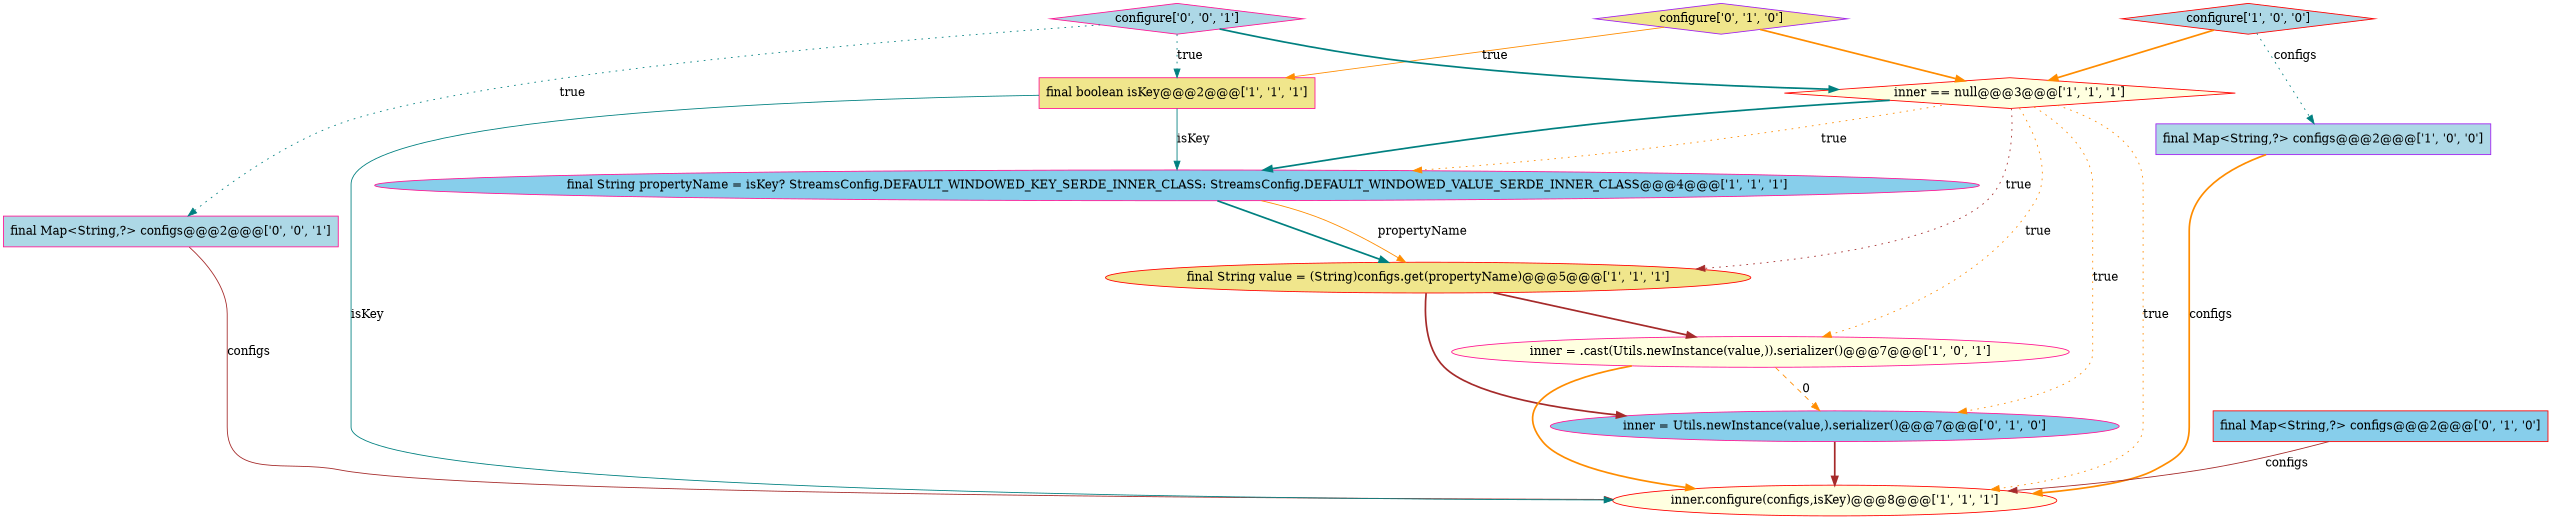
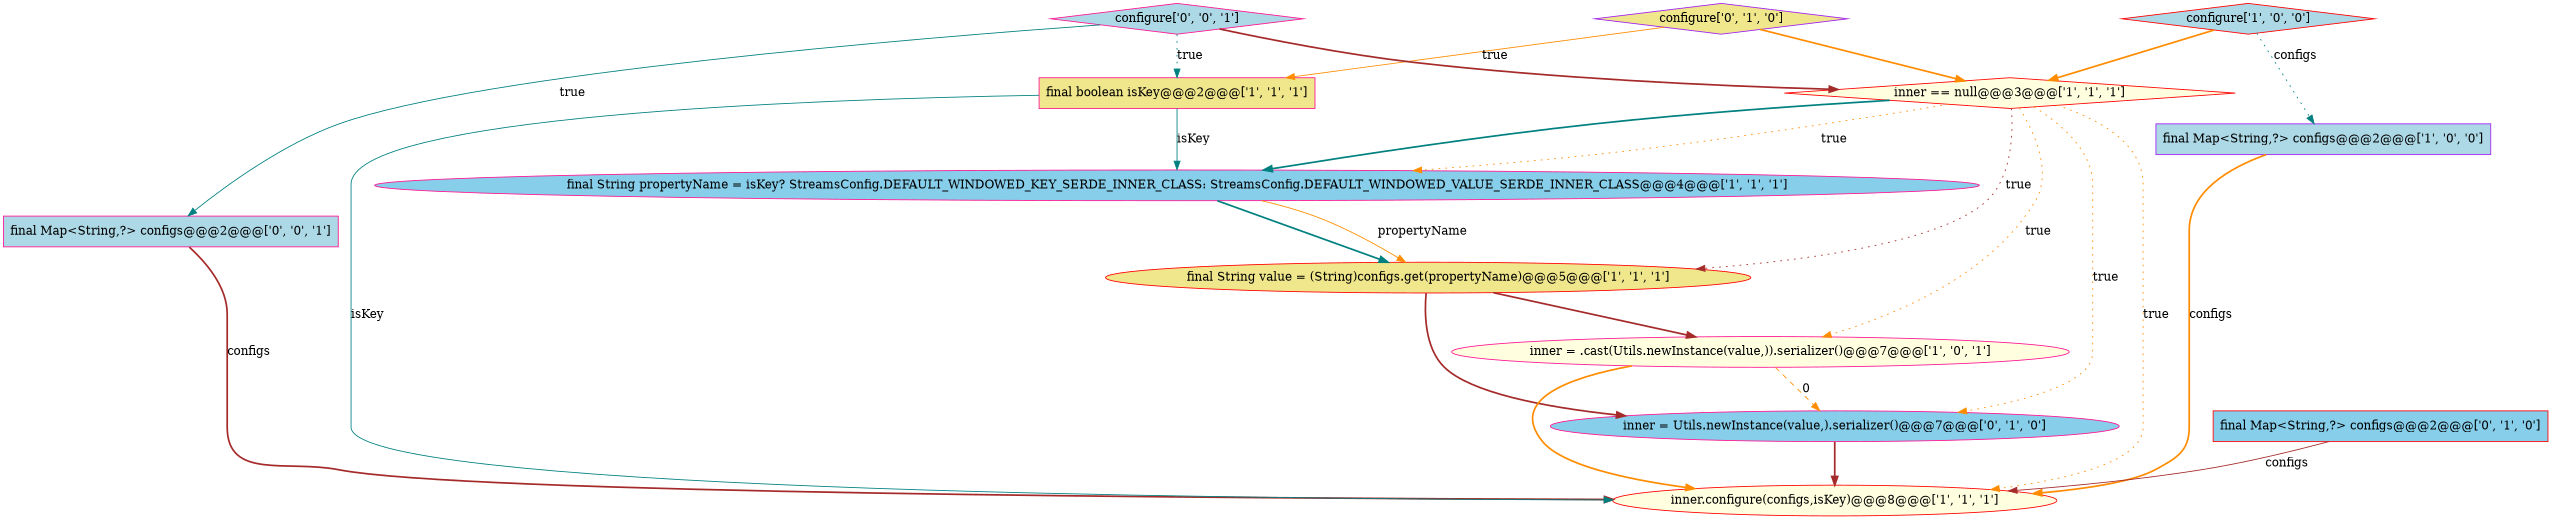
edge "configure['0', '0', '1']" -> "final Map<String,?> configs@@@2@@@['0', '0', '1']": style dotted -> solid
edge "configure['0', '0', '1']" -> "inner == null@@@3@@@['1', '1', '1']": color teal -> brown
edge "final Map<String,?> configs@@@2@@@['0', '0', '1']" -> "inner.configure(configs,isKey)@@@8@@@['1', '1', '1']": style solid -> bold
